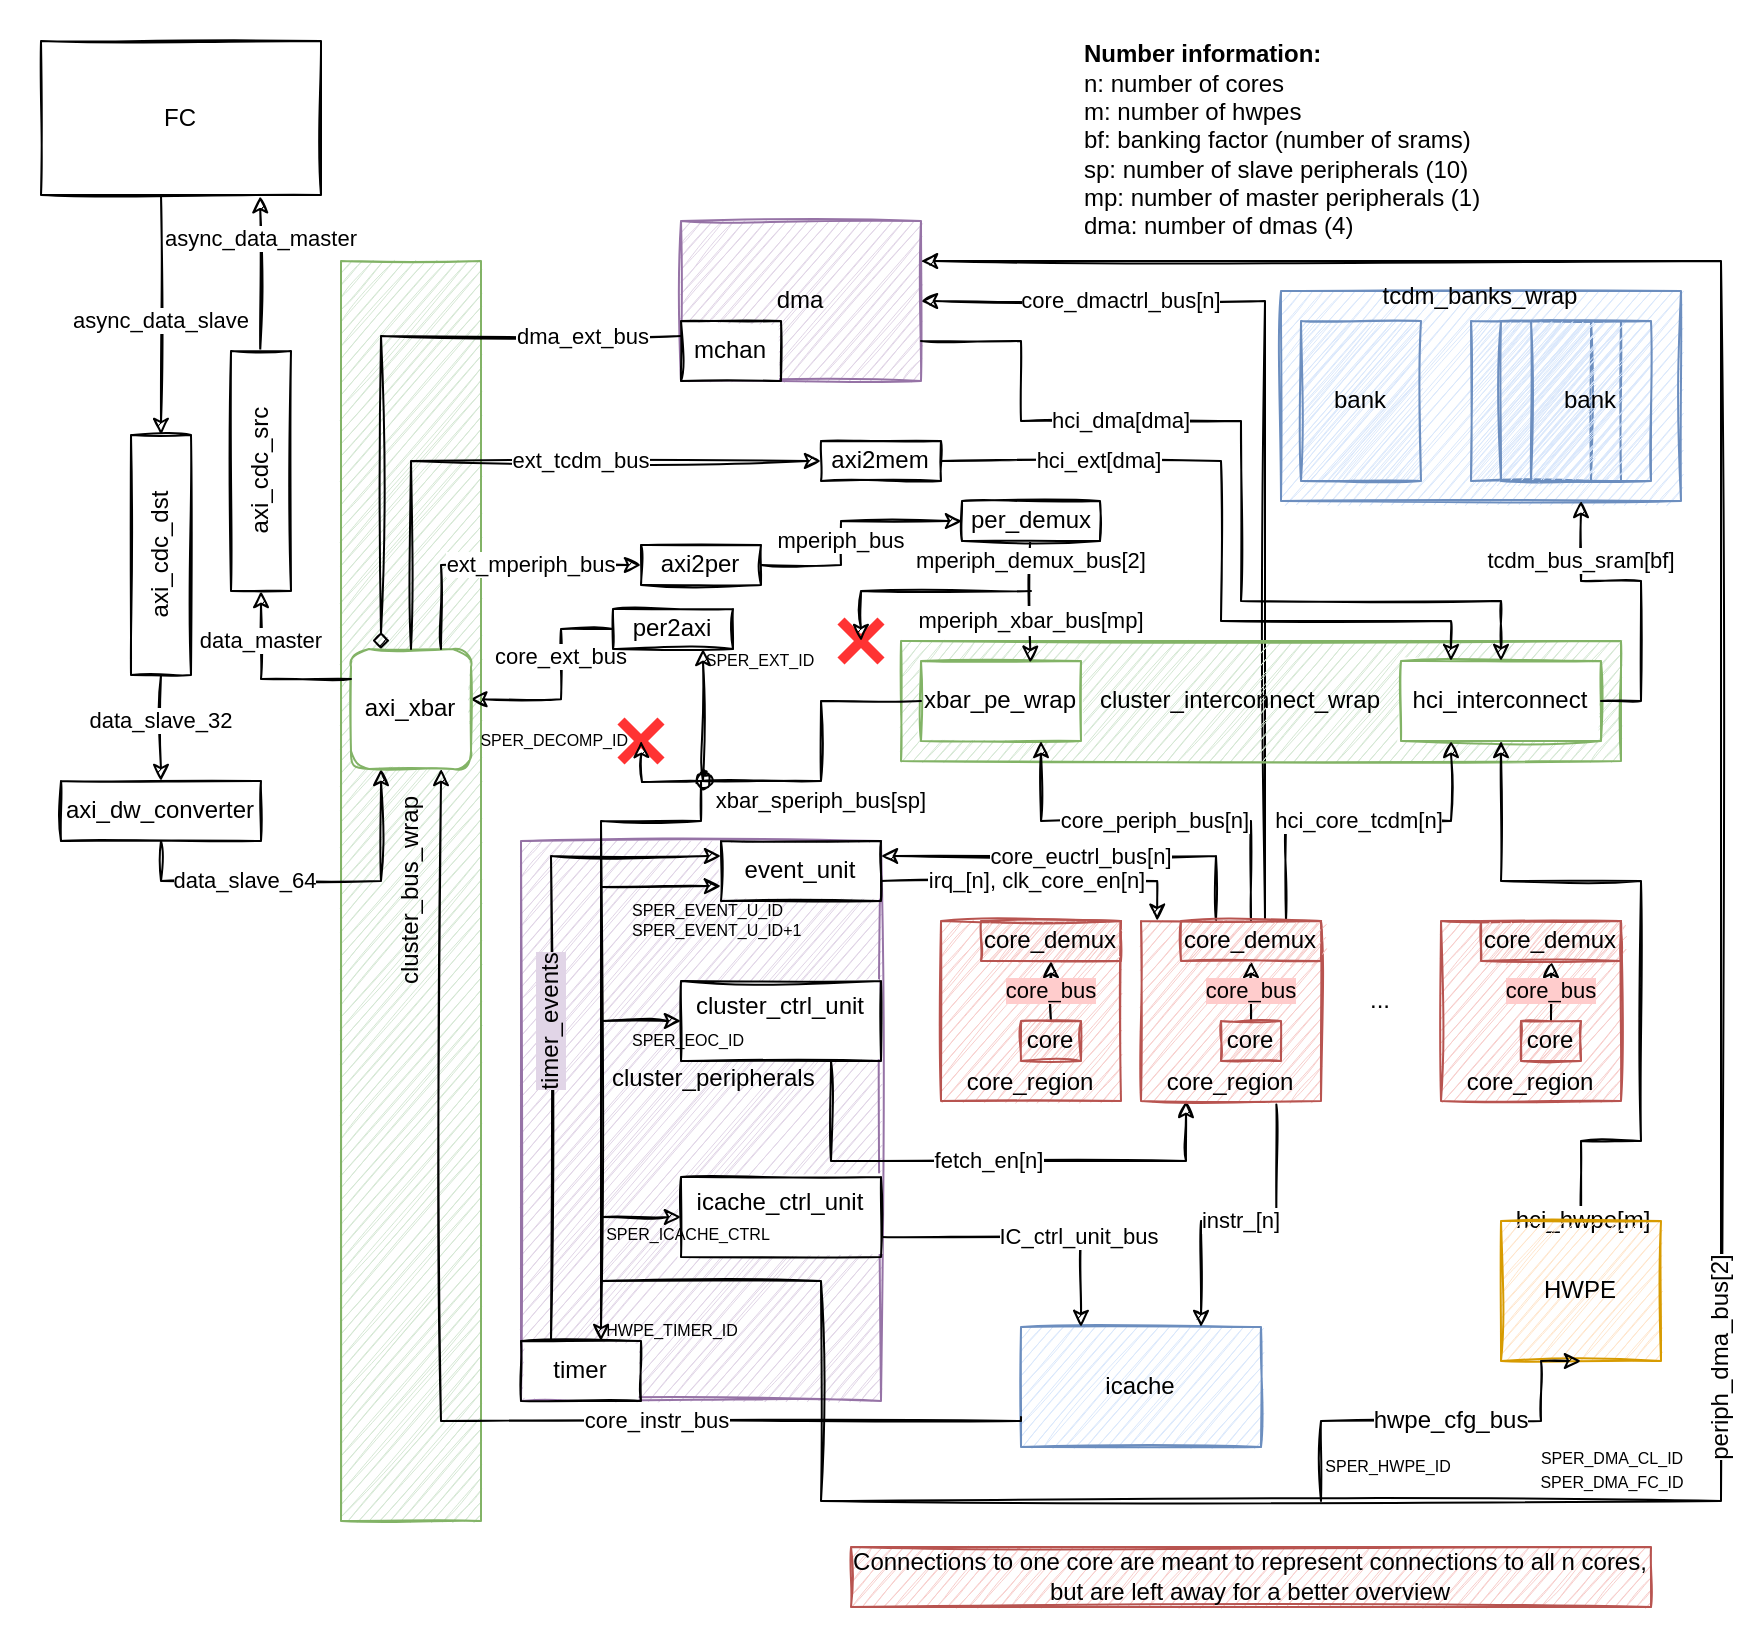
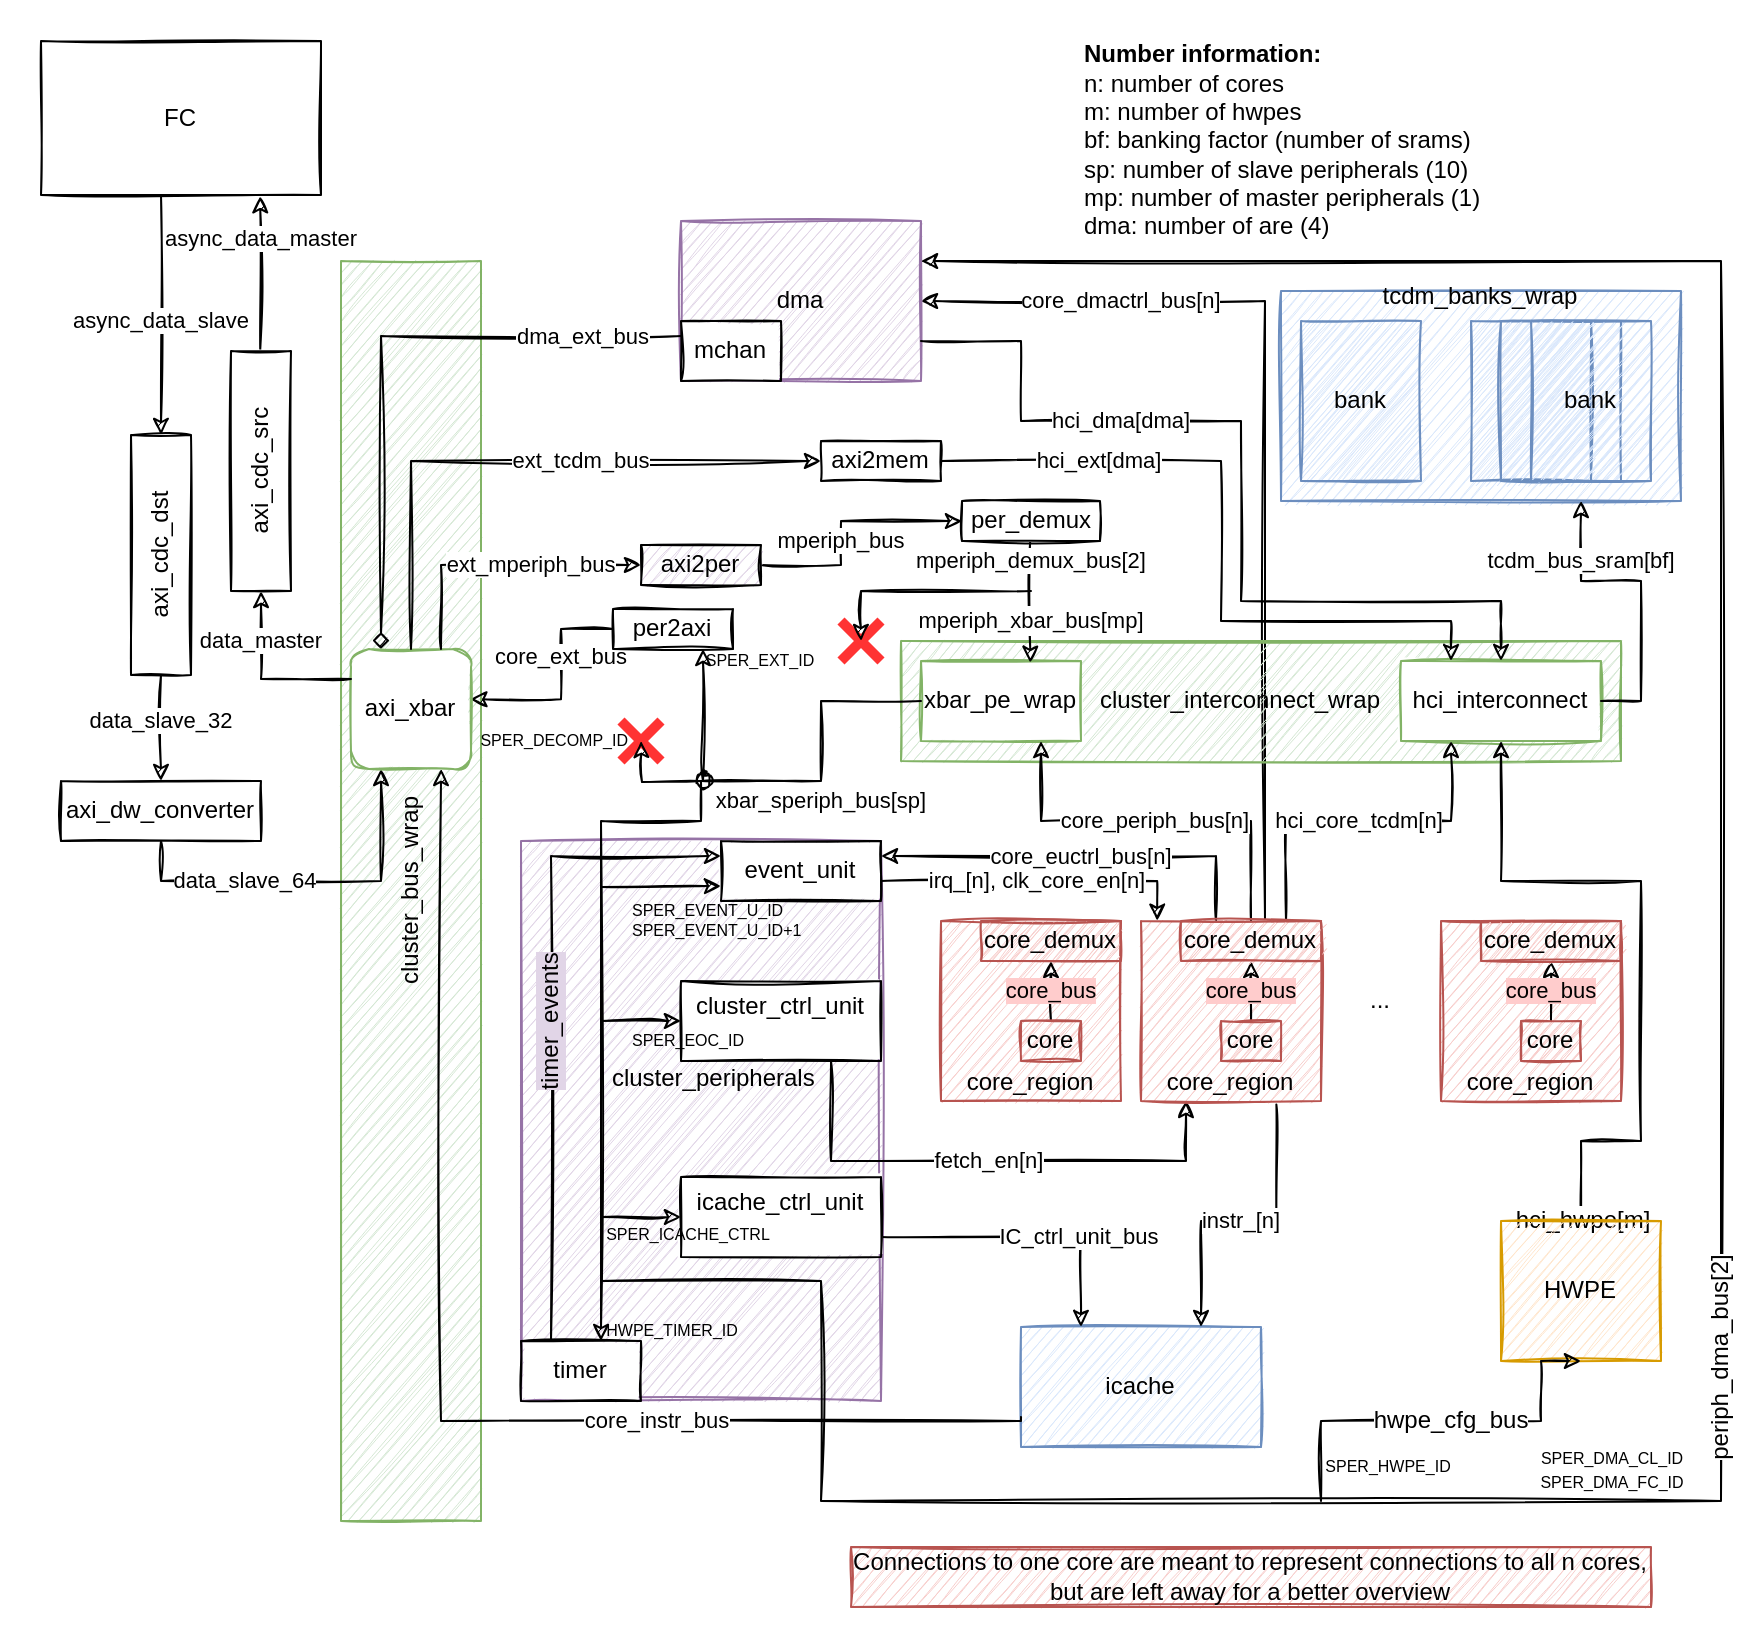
node "Number information: n: number of cores m: number of hwpes bf: banking factor (number of srams) sp: number of slave peripherals (10) mp: number of master peripherals (1) dma: number of dmas (4)": label "Number information: n: number of cores m: number of hwpes bf: banking factor (number of srams) sp: number of slave peripherals (10) mp: number of master peripherals (1) dma: number of dmas (4)" -> "Number information: n: number of cores m: number of hwpes bf: banking factor (number of srams) sp: number of slave peripherals (10) mp: number of master peripherals (1) dma: number of are (4)"
node "axi2per": fillcolor #ffffff -> #e1d5e7
